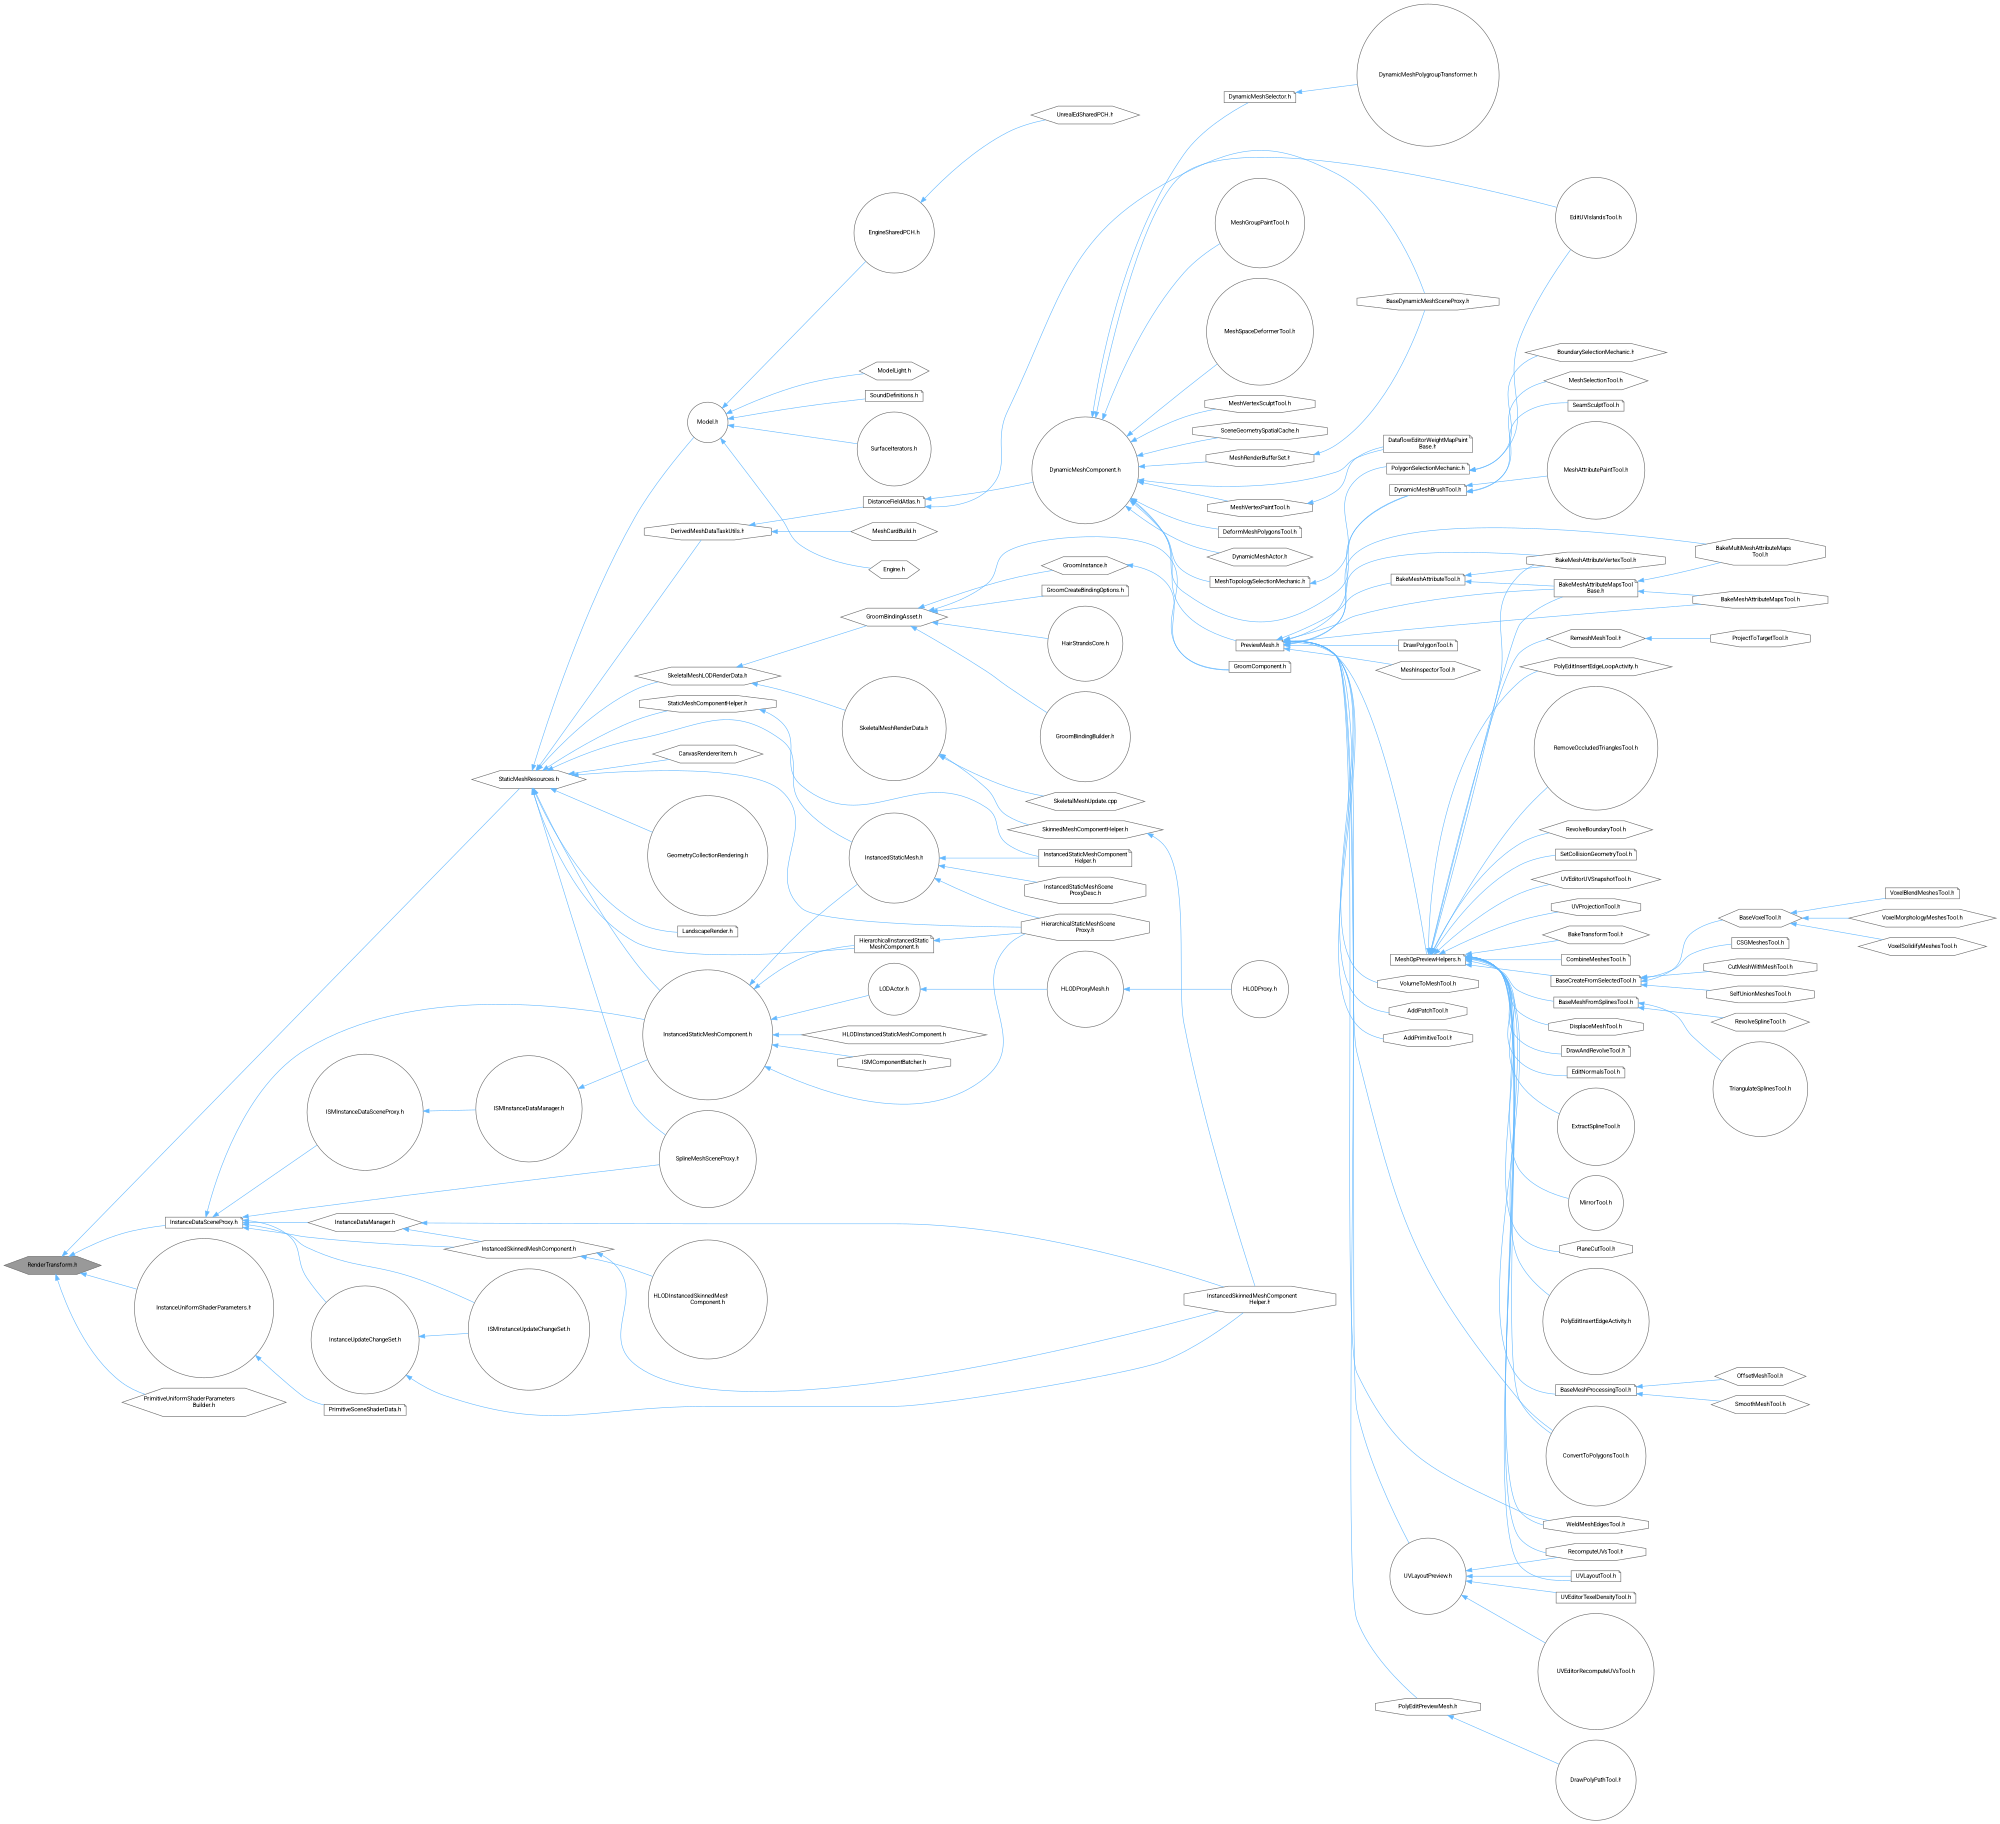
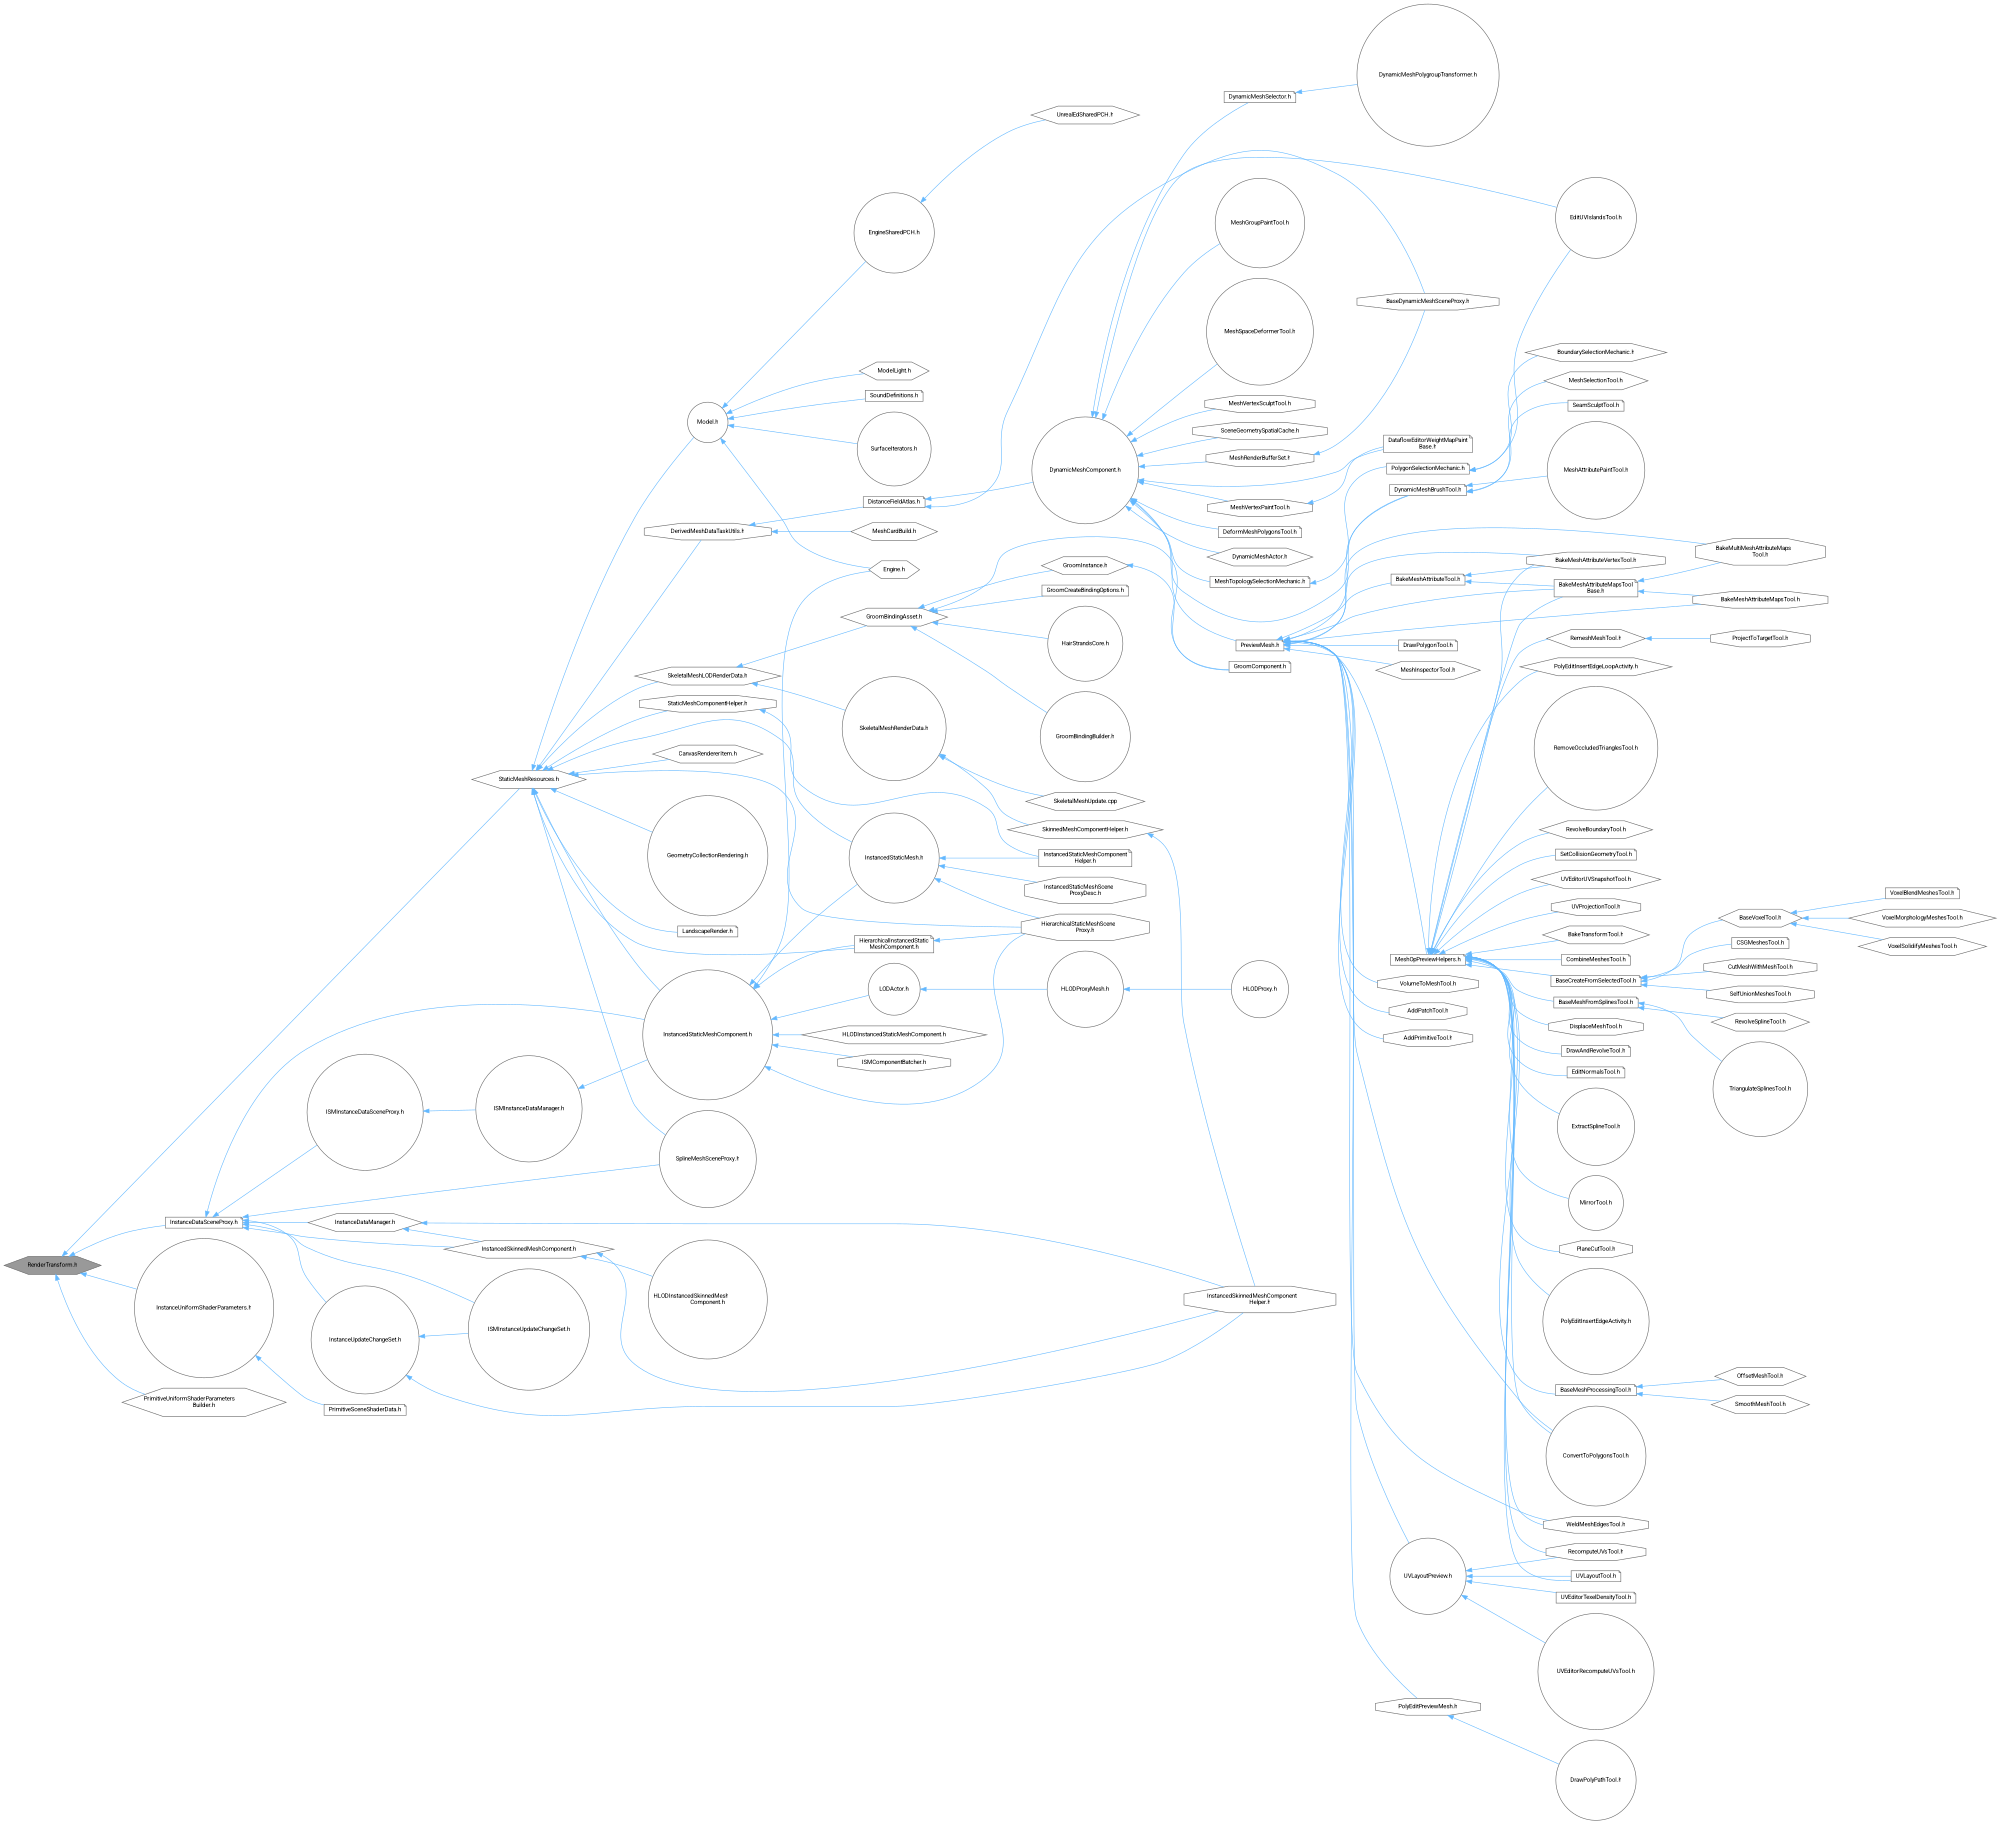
edge "Engine.h" -> "InstancedStaticMeshComponent.h": added
